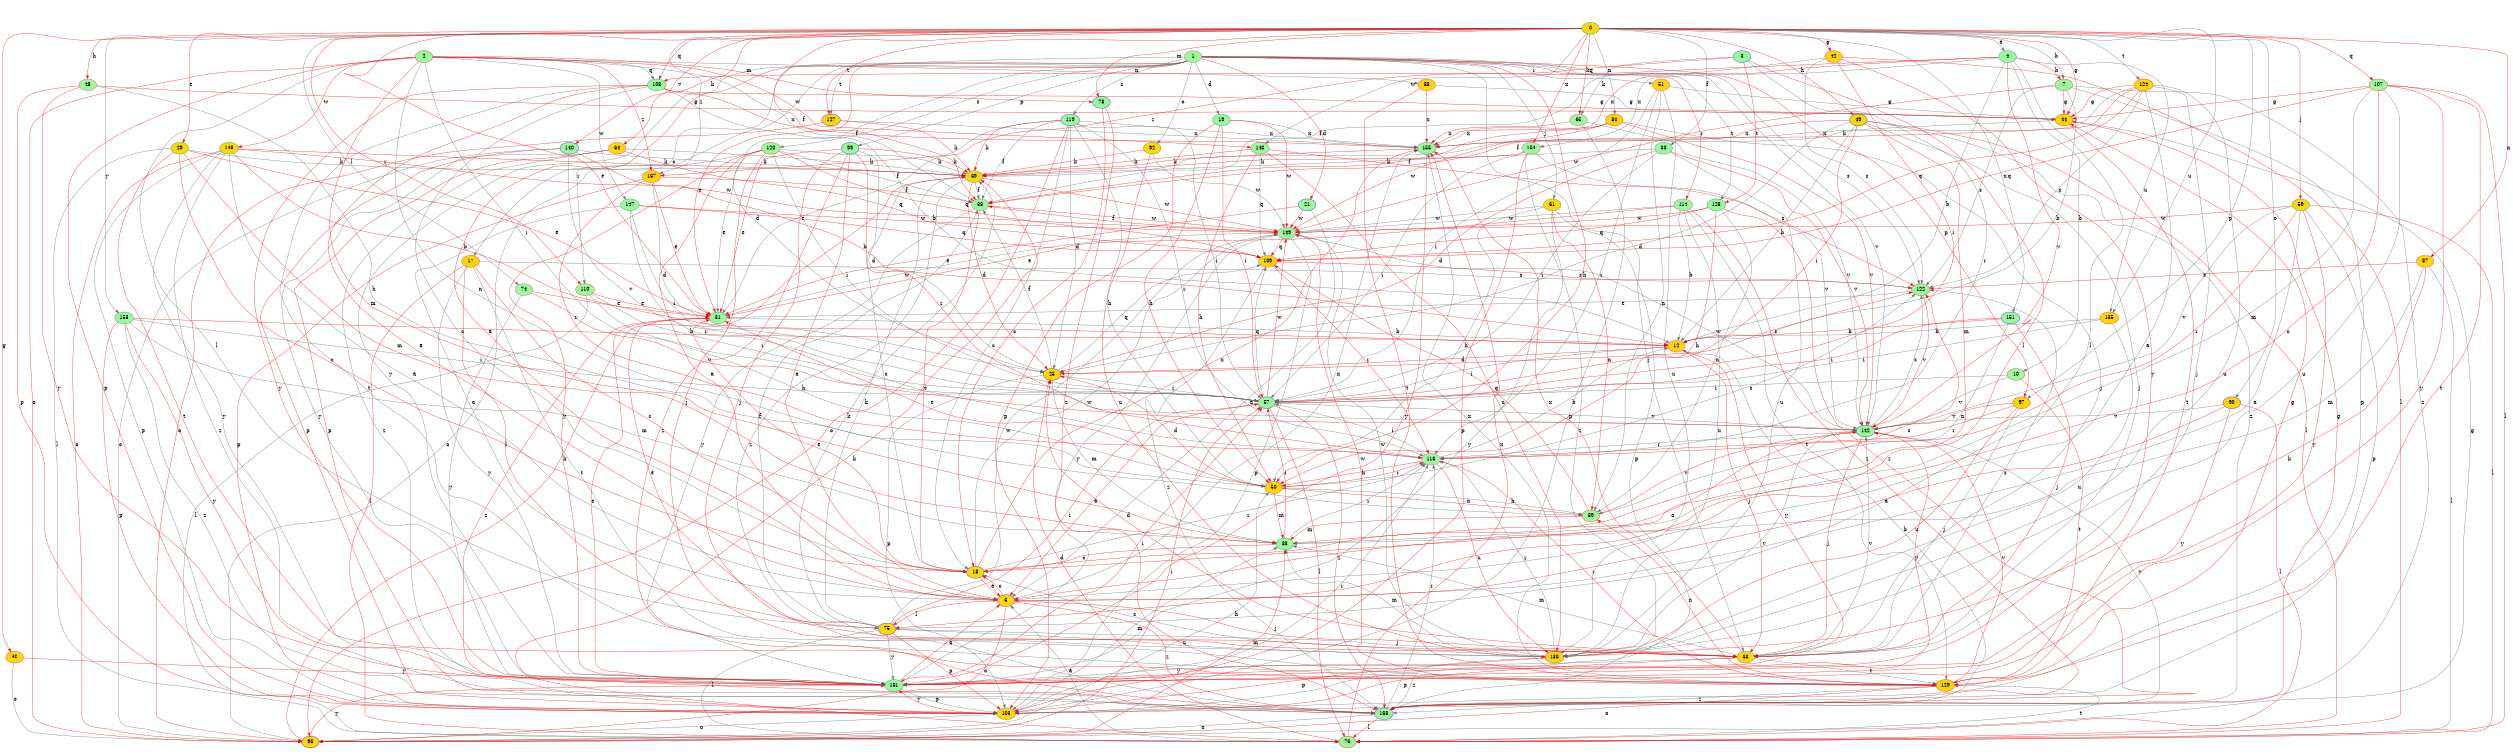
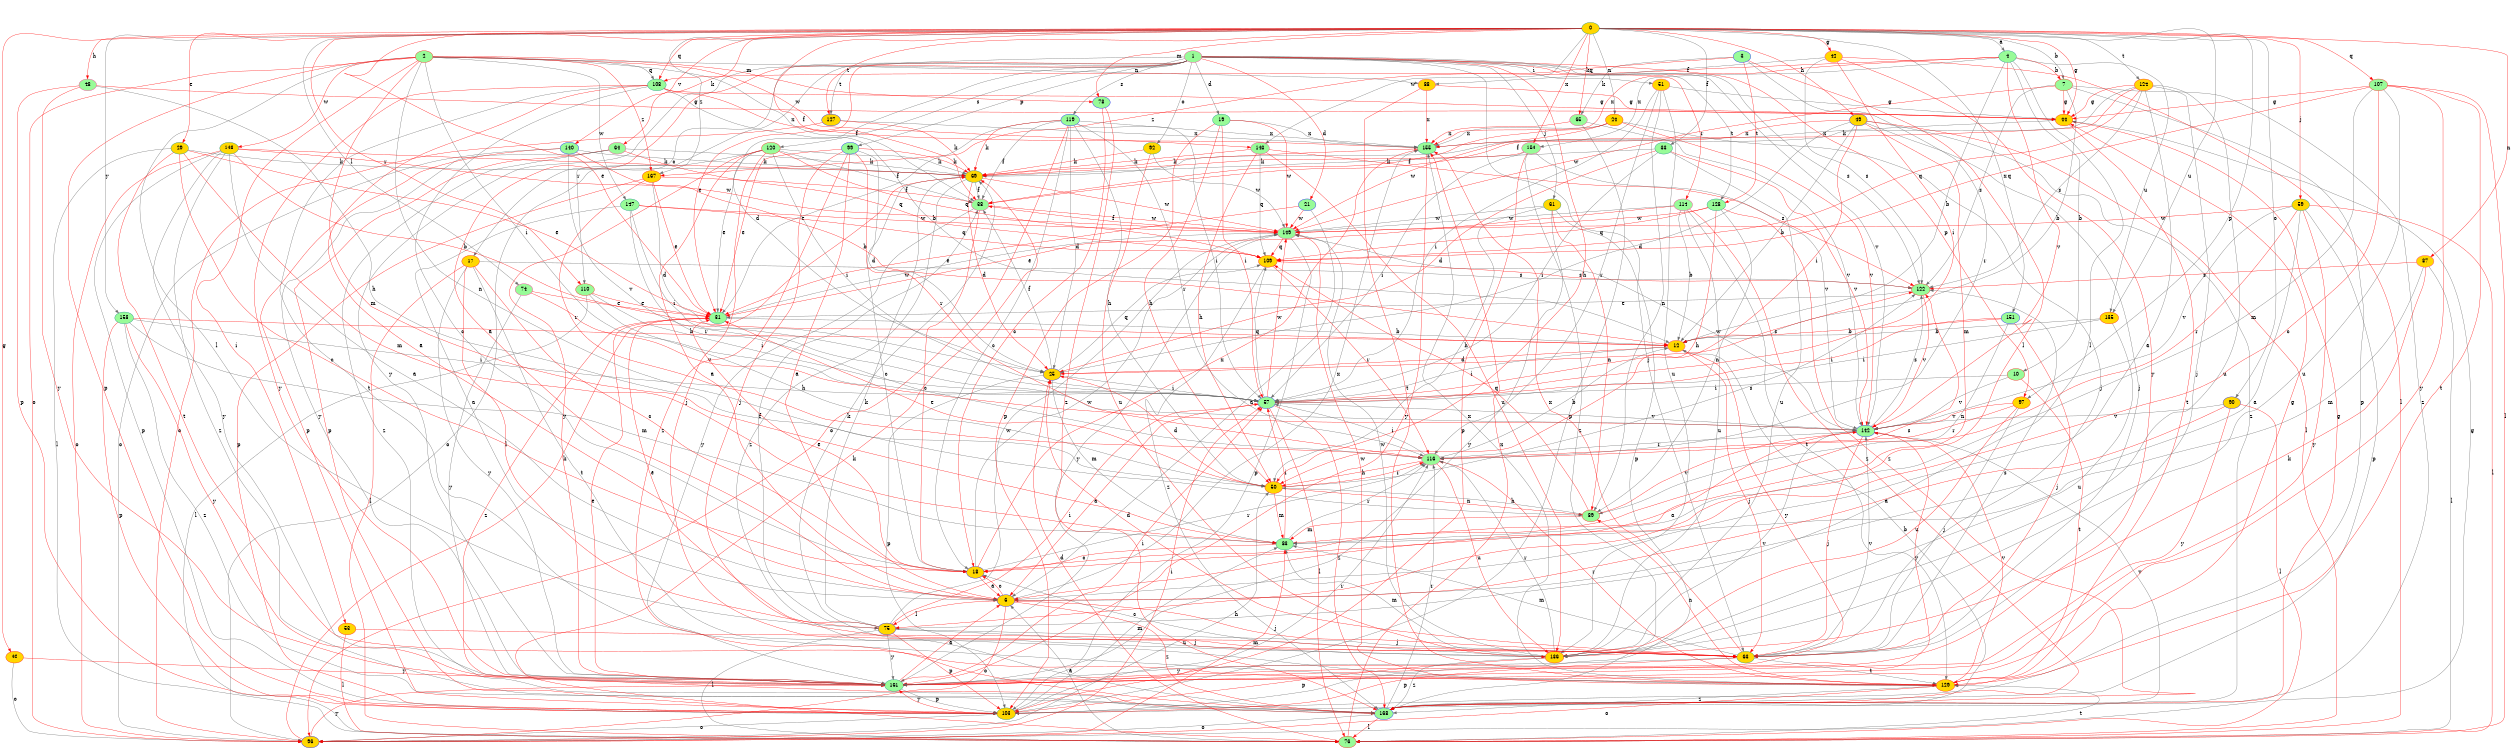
edge "88" -> "44": color gray40 -> red
node "84": label "84" -> "24"
edge "42" -> "38": now "42" -> "88"
node "64": fillcolor gold -> palegreen
node "109": color deeppink -> red
node "53": added
